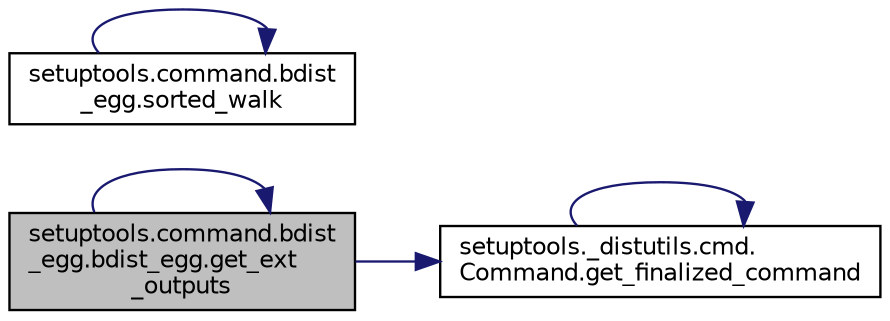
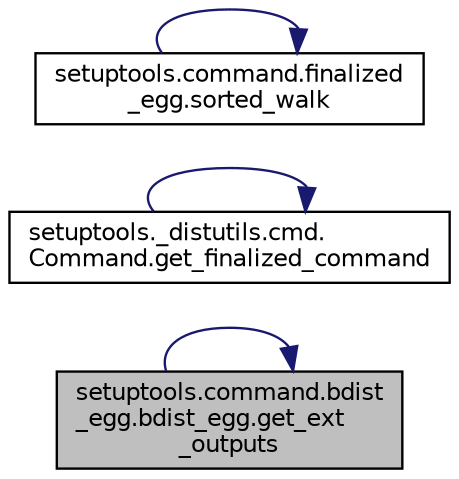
node "setuptools.command.bdist _egg.sorted_walk": label "setuptools.command.bdist _egg.sorted_walk" -> "setuptools.command.finalized _egg.sorted_walk"
edge "setuptools.command.bdist _egg.bdist_egg.get_ext _outputs" -> "setuptools._distutils.cmd. Command.get_finalized_command": removed
